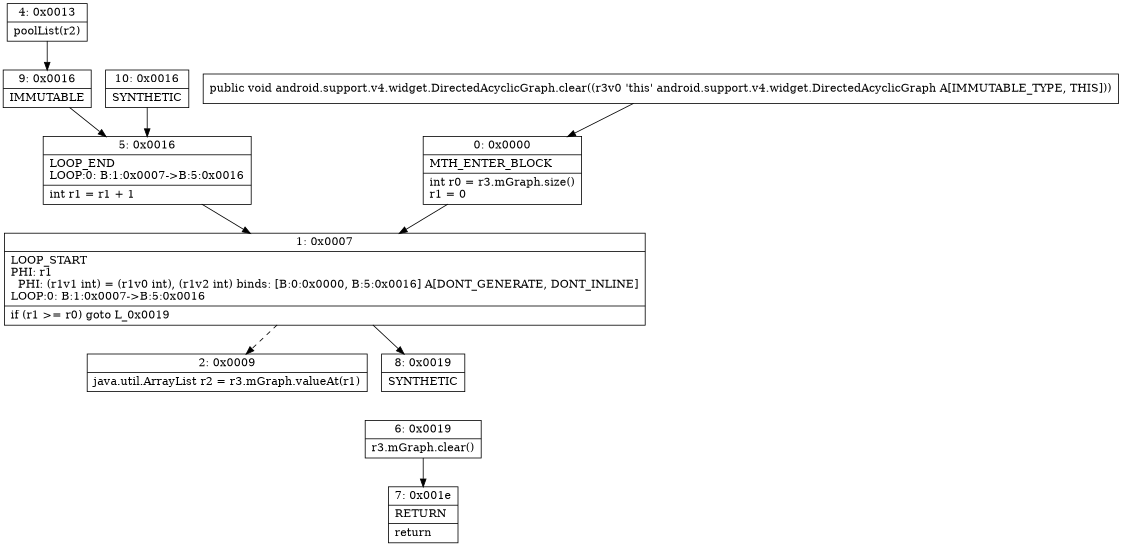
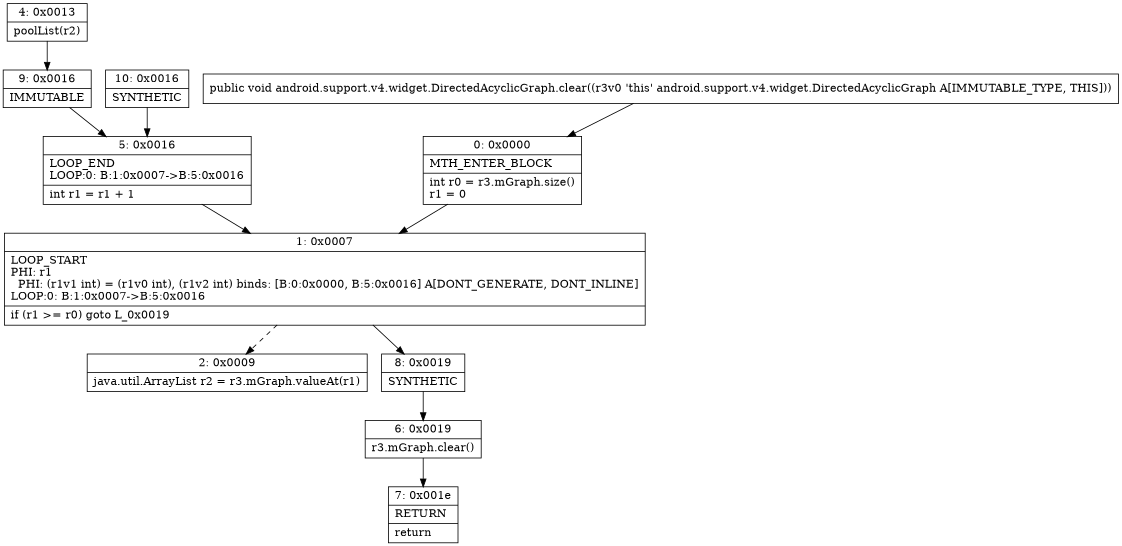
edge "8: 0x0019" -> "6: 0x0019": added
